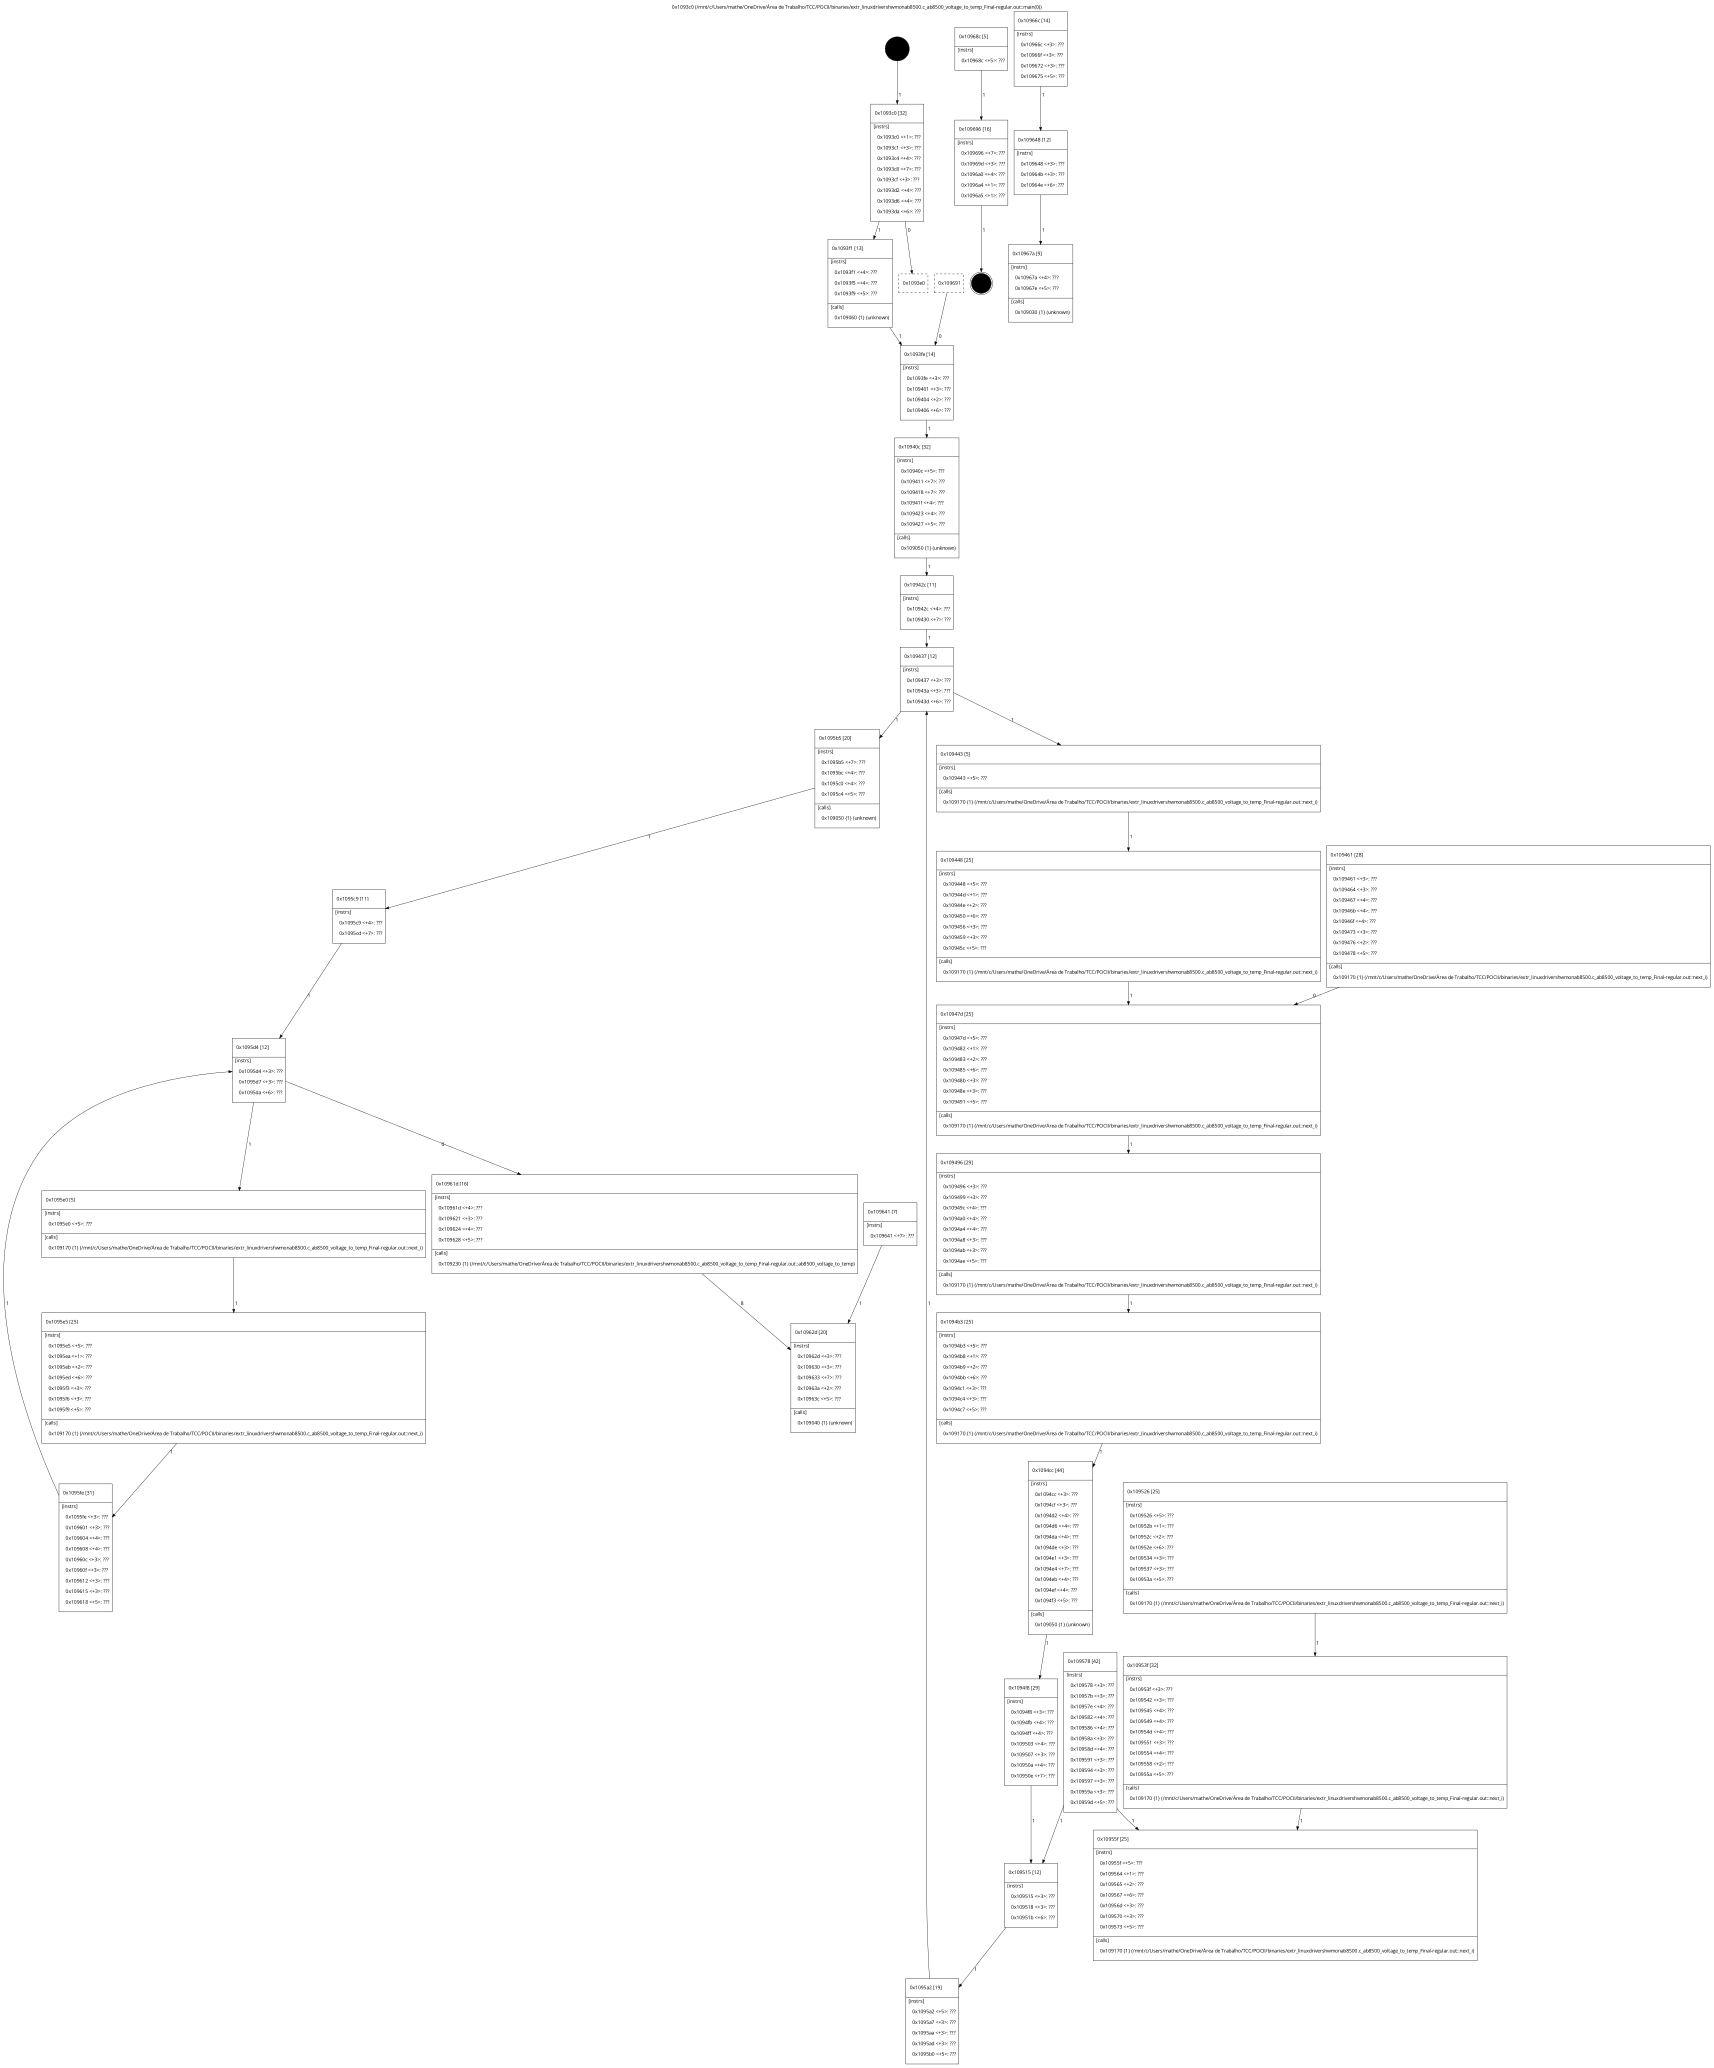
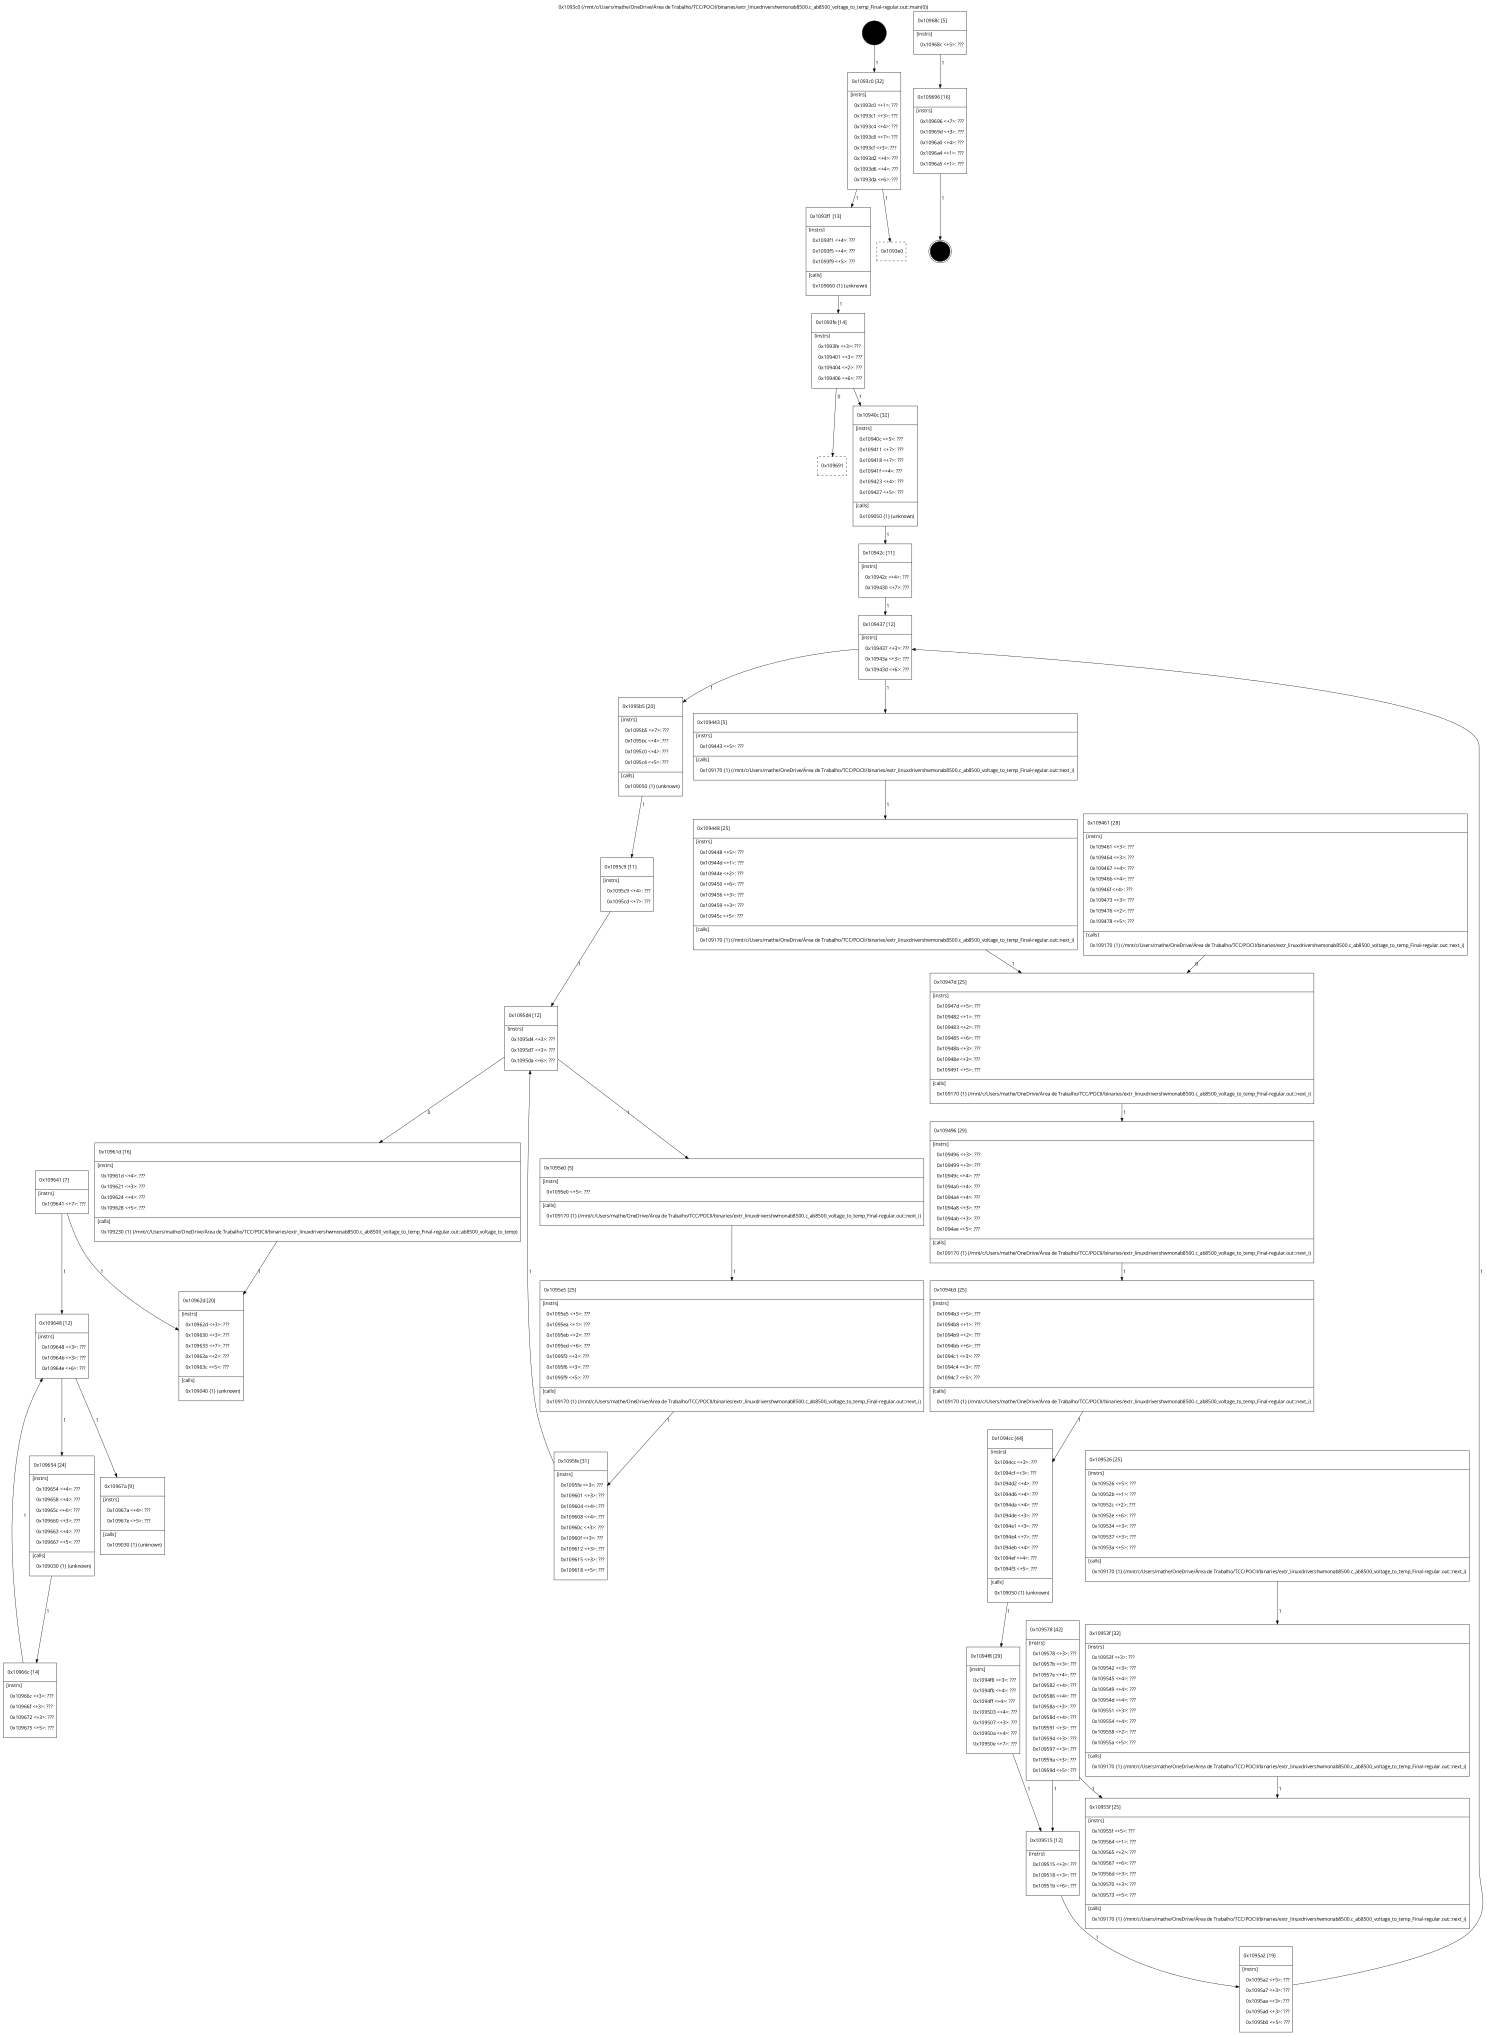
edge "0x1093c0 [32]" -> "0x1093e0": label " 0" -> " 1"
edge "0x109691" -> "0x1093fe [14]": reversed
edge "0x109641 [7]" -> "0x109648 [12]": added, label "1"
edge "0x10961d [16]" -> "0x10962d [20]": label " 8" -> " 1"
node "0x109654 [24]": added
